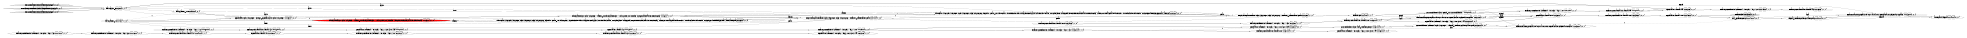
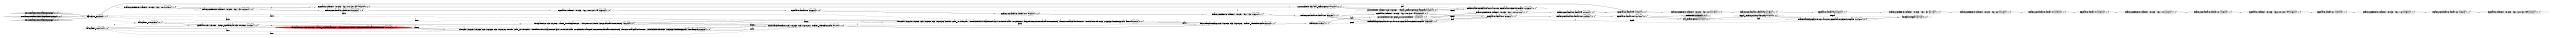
node "expected.add(new Watermark(20000))@@@33@@@['1', '1', '0']": added
node "expected.add(new Watermark(4998))@@@16@@@['1', '1', '1']": added
node "expected.add(new Watermark(11501))@@@24@@@['1', '1', '1']": added
node "expected.add(new Watermark(14600))@@@28@@@['1', '1', '1']": removed
